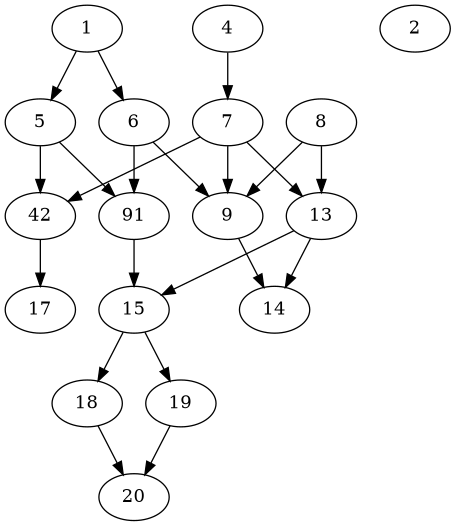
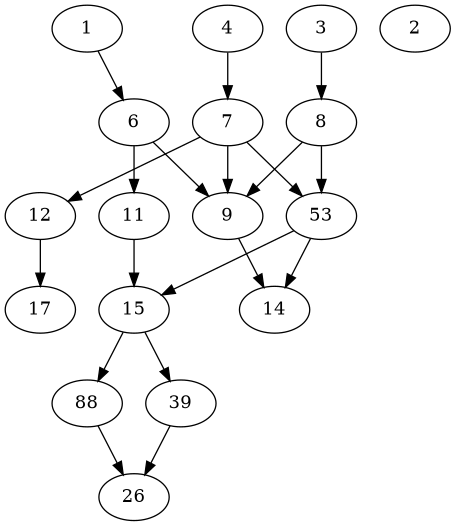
node "3": added
node "5": removed
node "42": label "42" -> "12"
node "91": label "91" -> "11"
node "13": label "13" -> "53"
node "18": label "18" -> "88"
node "19": label "19" -> "39"
node "20": label "20" -> "26"
